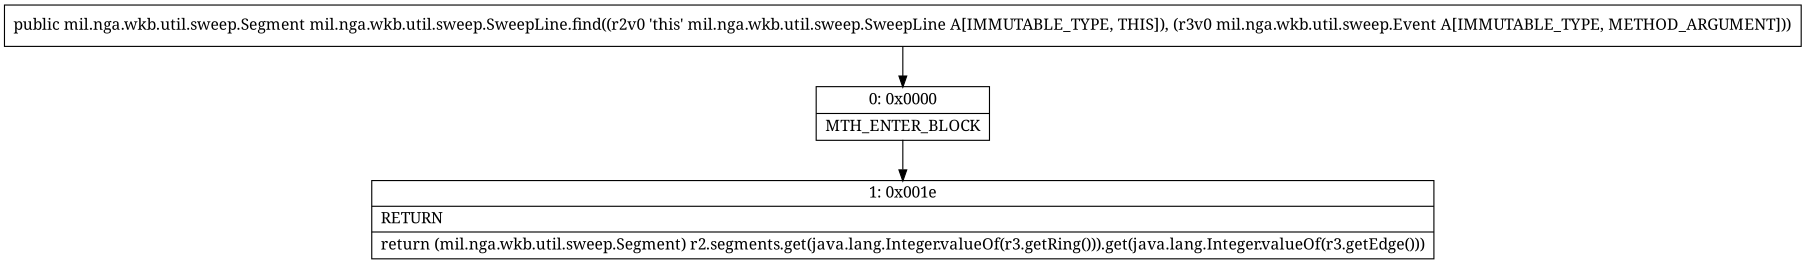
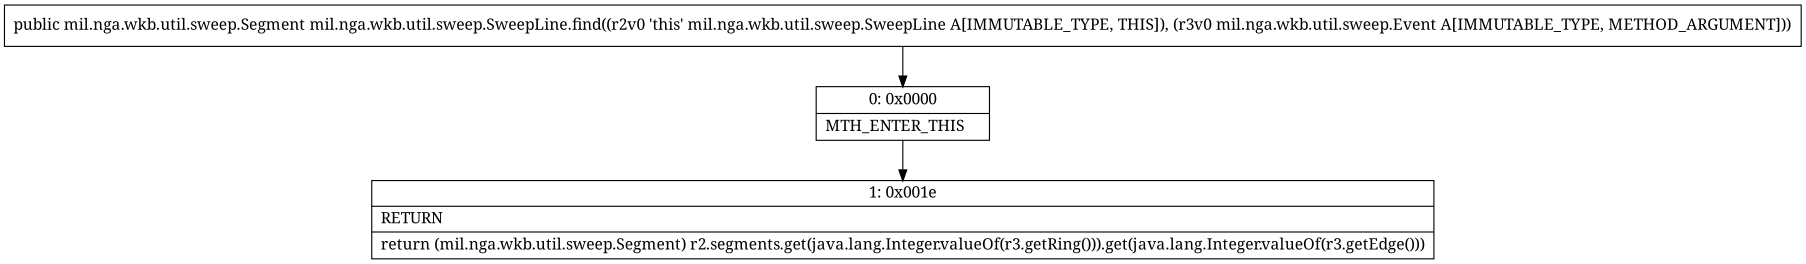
node "0: 0x0000": text "MTH_ENTER_BLOCK" -> "MTH_ENTER_THIS"
